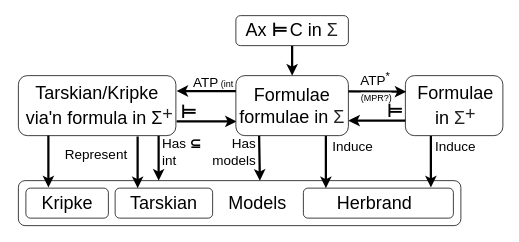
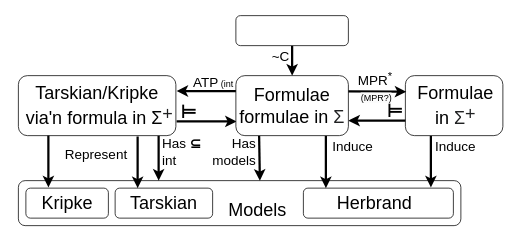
node "Ax ⊨ C in Σ": removed
node "~C": added
node "ATP*": label "ATP*" -> "MPR*"
node "Models": moved (258, 203) -> (258, 210)
